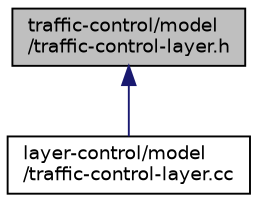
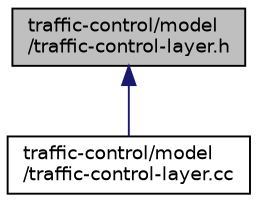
node "layer-control/model /traffic-control-layer.cc": label "layer-control/model /traffic-control-layer.cc" -> "traffic-control/model /traffic-control-layer.cc"
